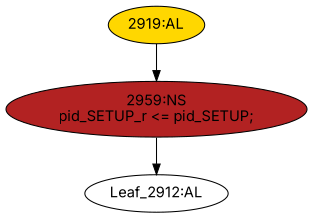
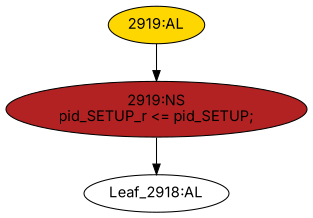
node "2959:NS pid_SETUP_r <= pid_SETUP;": label "2959:NS pid_SETUP_r <= pid_SETUP;" -> "2919:NS pid_SETUP_r <= pid_SETUP;"
node "Leaf_2912:AL": label "Leaf_2912:AL" -> "Leaf_2918:AL"
